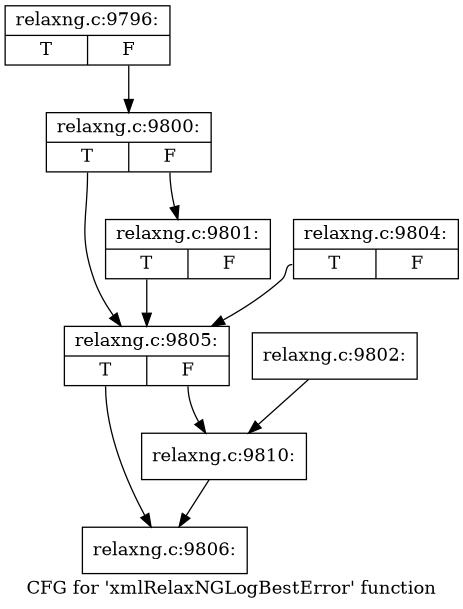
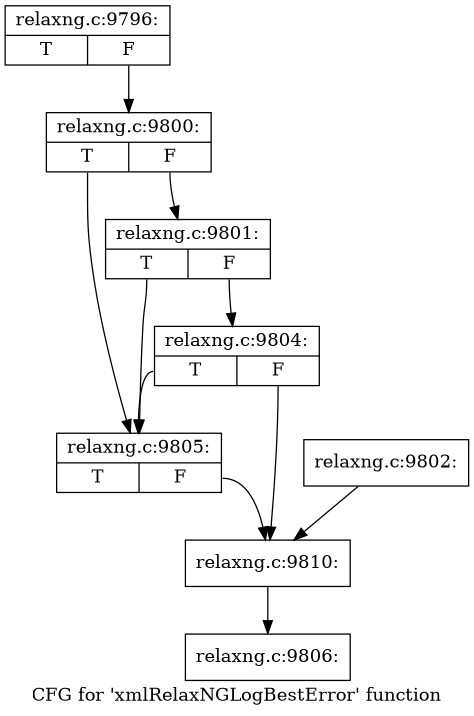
edge "relaxng.c:9801:" -> "relaxng.c:9804:": added
edge "relaxng.c:9805:" -> "relaxng.c:9806:": removed
edge "relaxng.c:9804:" -> "relaxng.c:9810:": added
